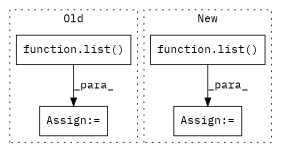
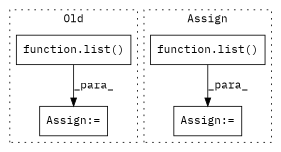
cluster "New": label "New" -> "Assign"
